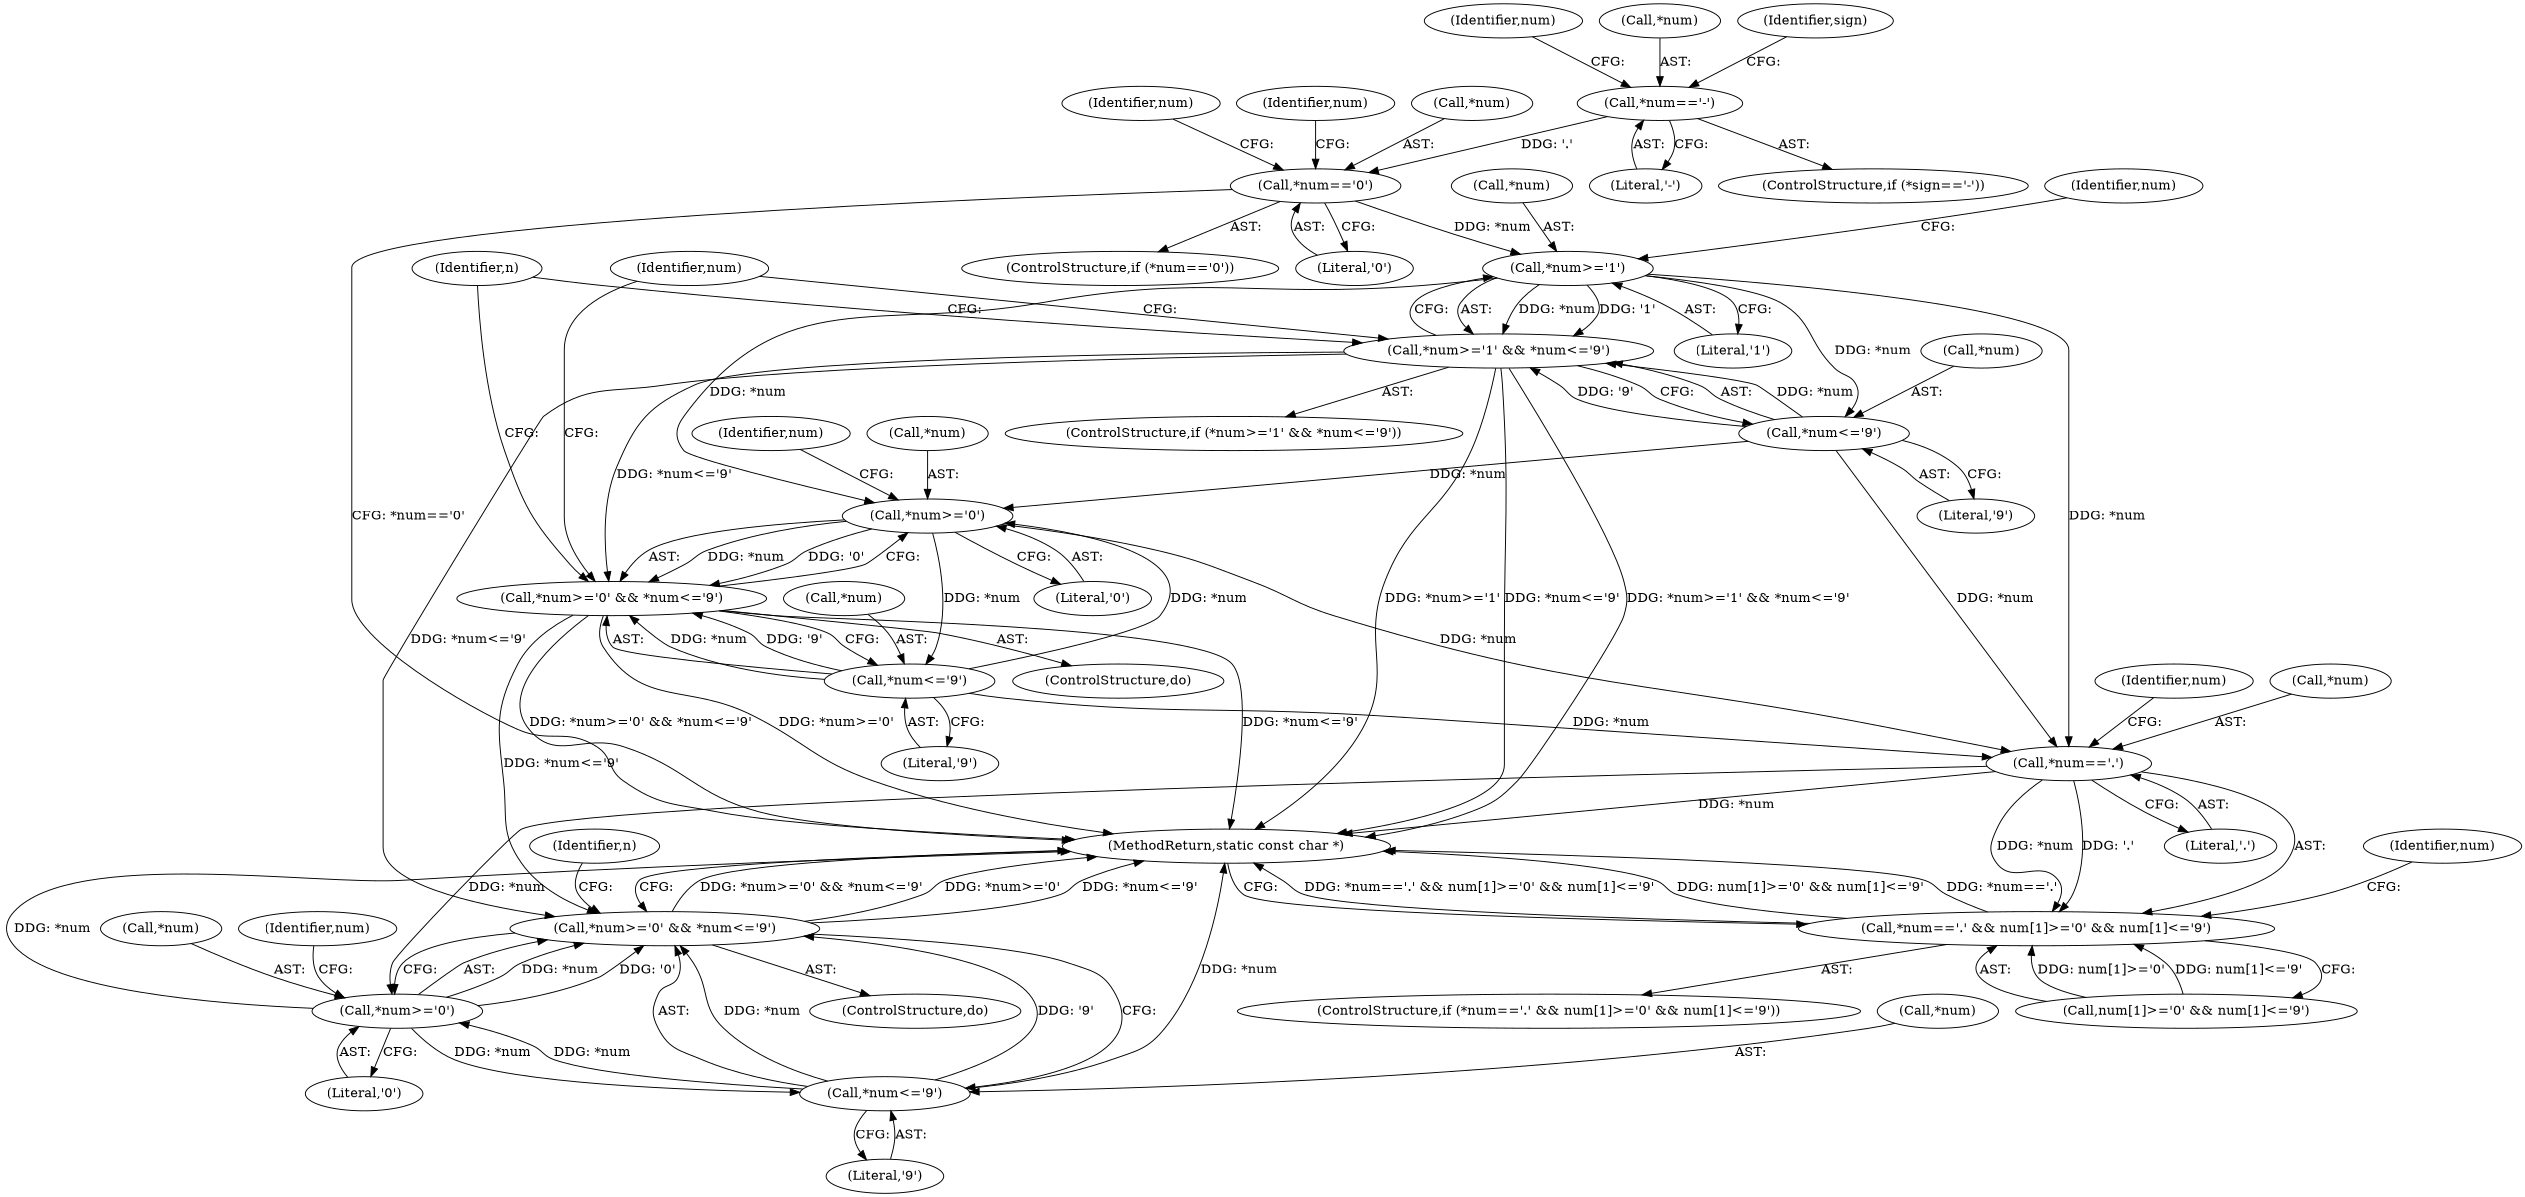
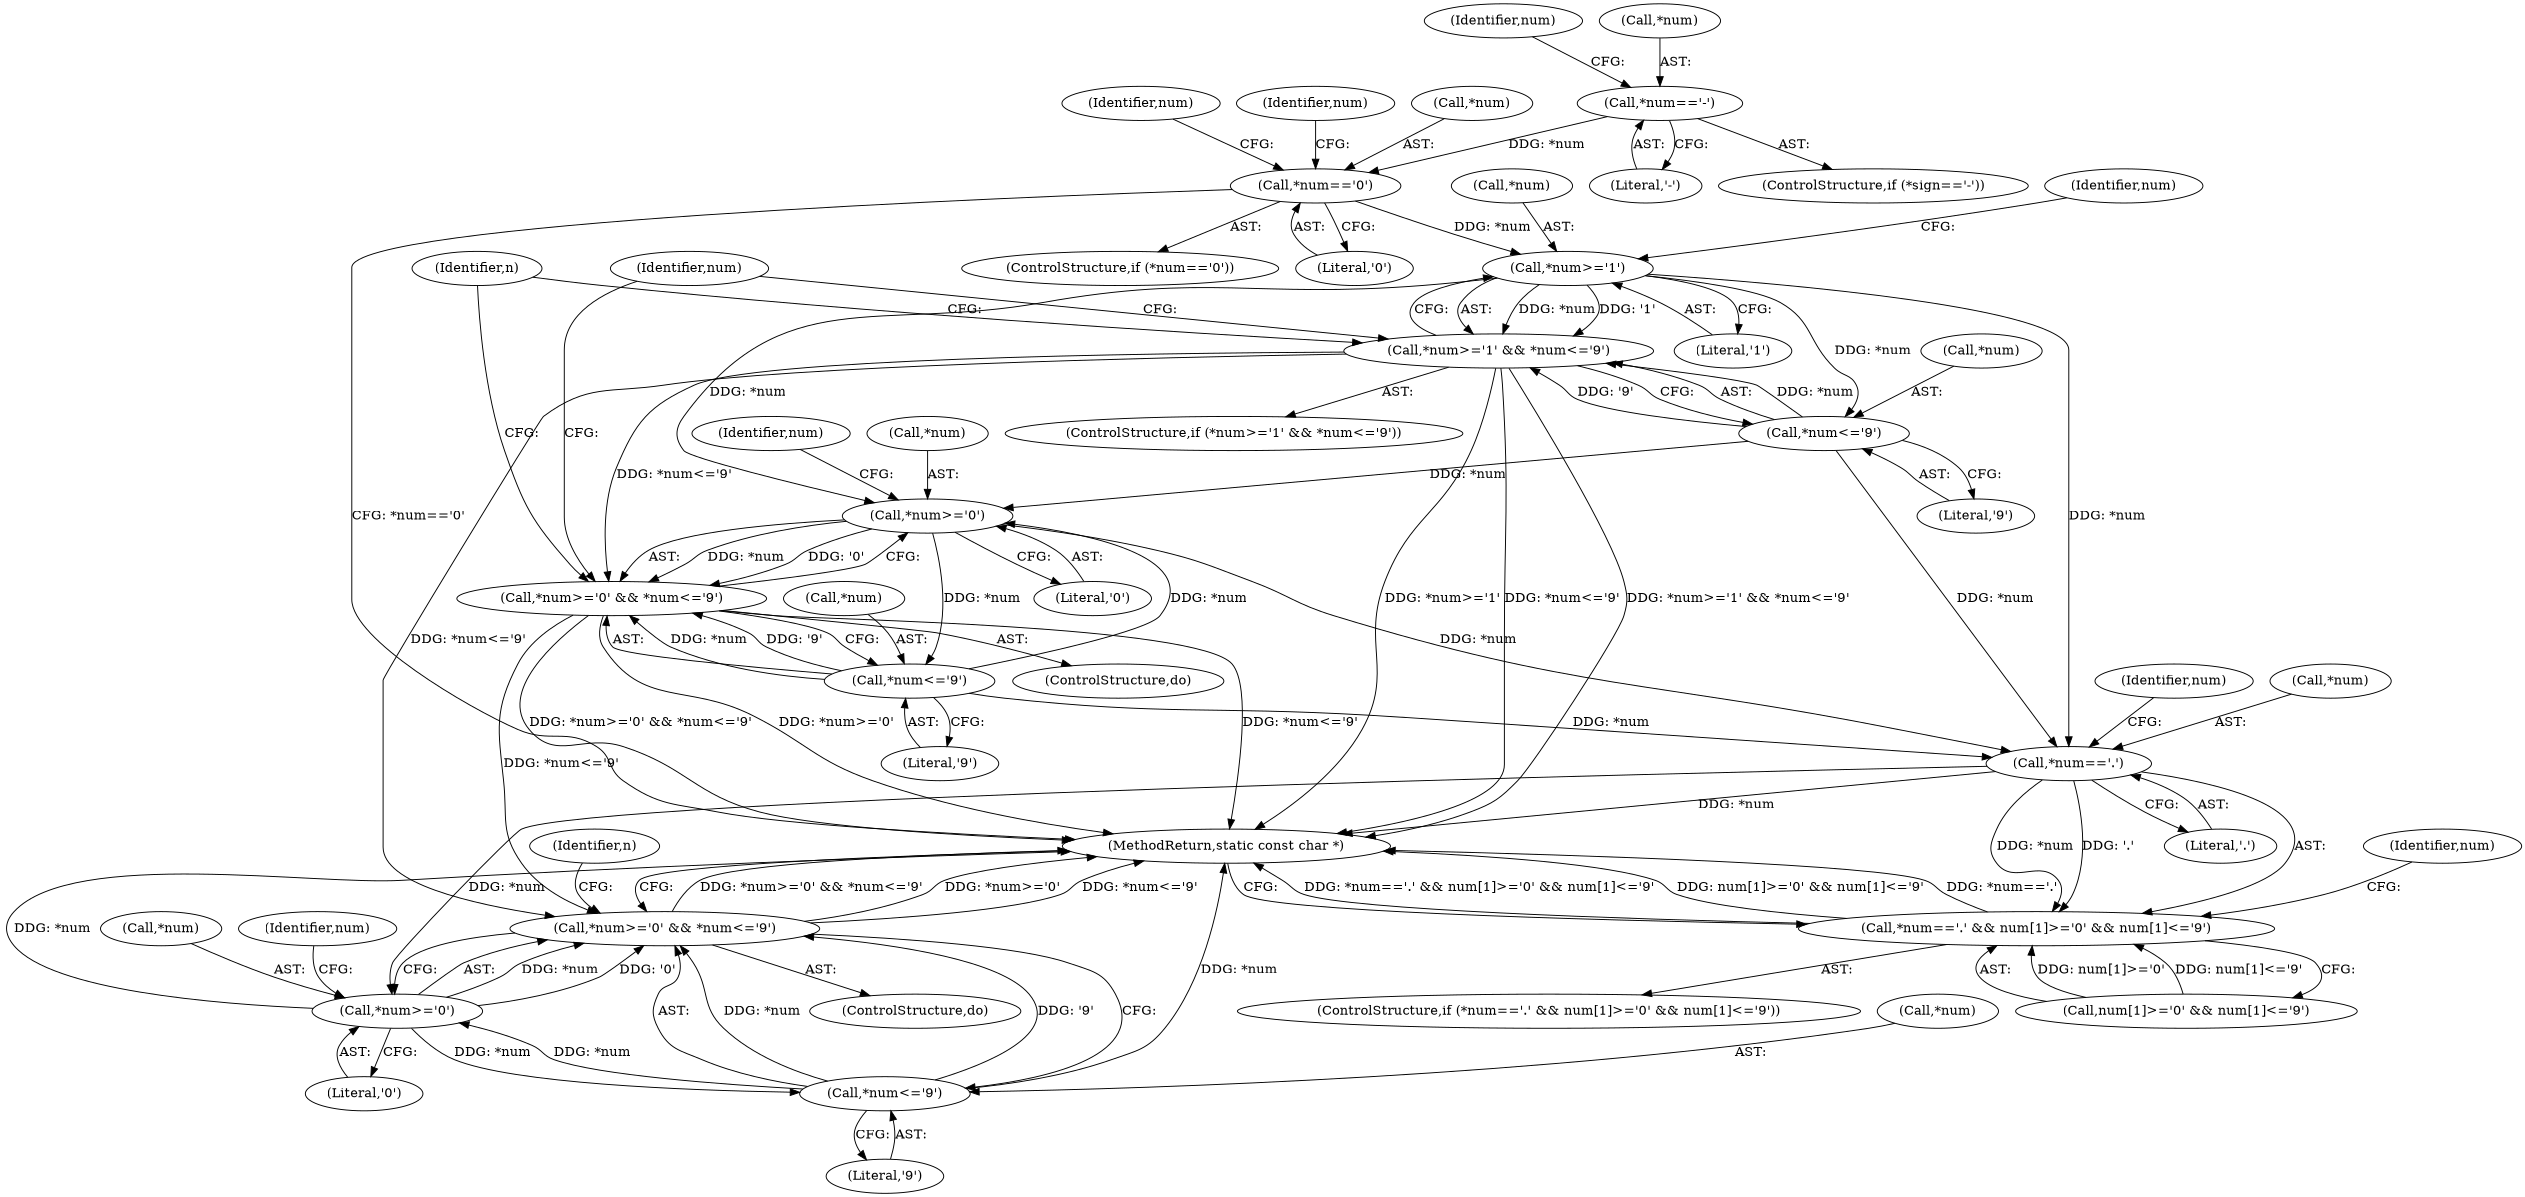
node "(Identifier,sign)": removed
edge "(Call,*num=='-')" -> "(Call,*num=='0')": label "DDG: '.'" -> "DDG: *num"
